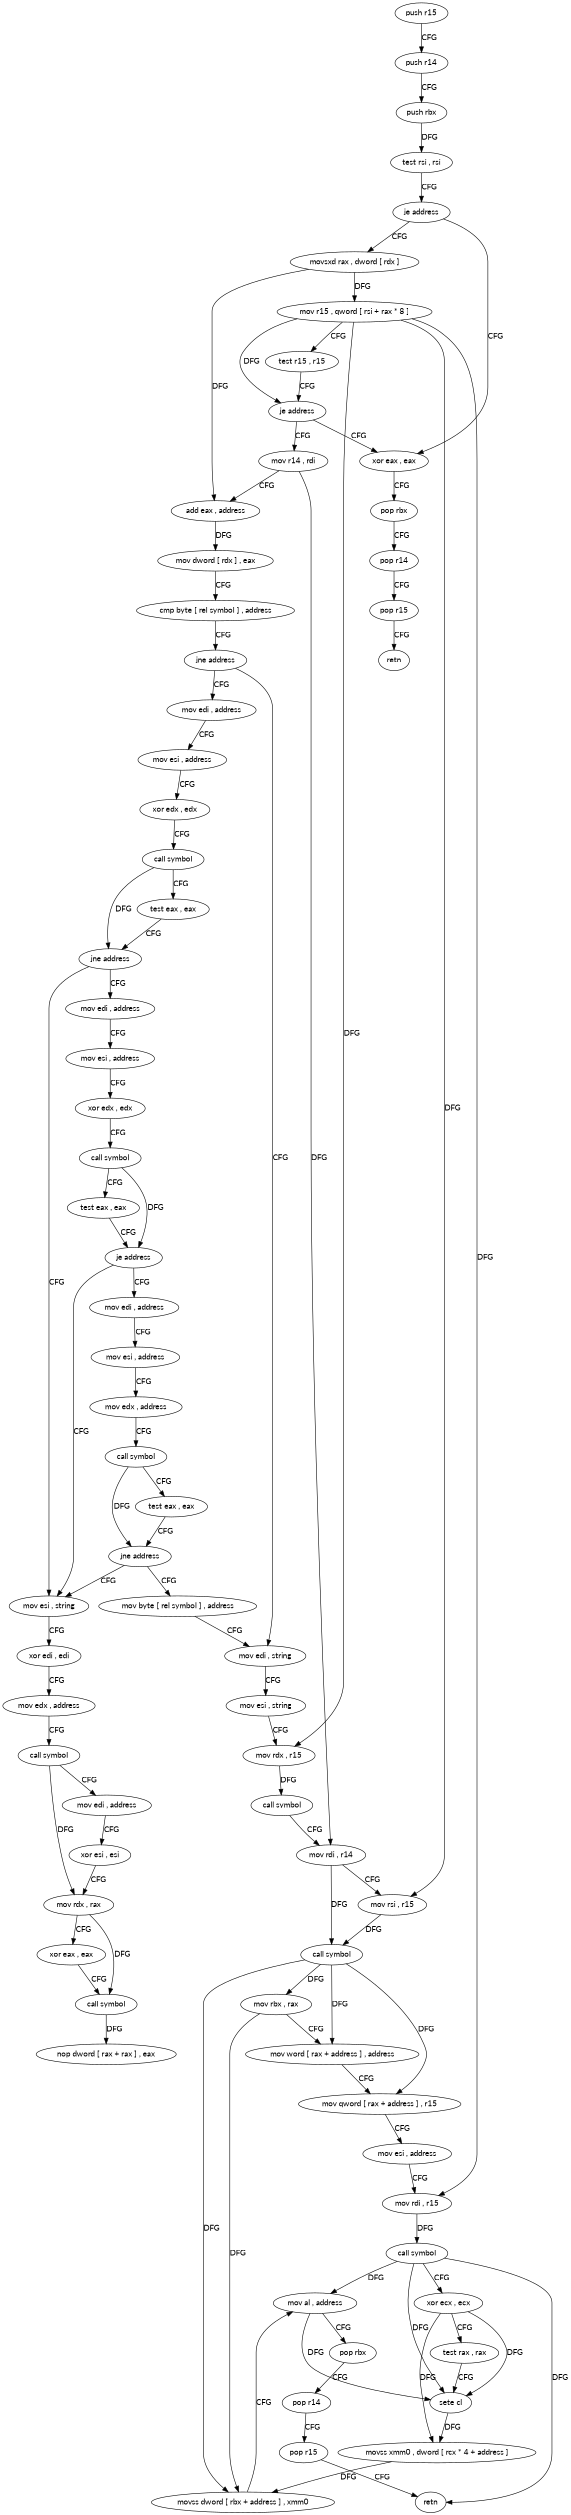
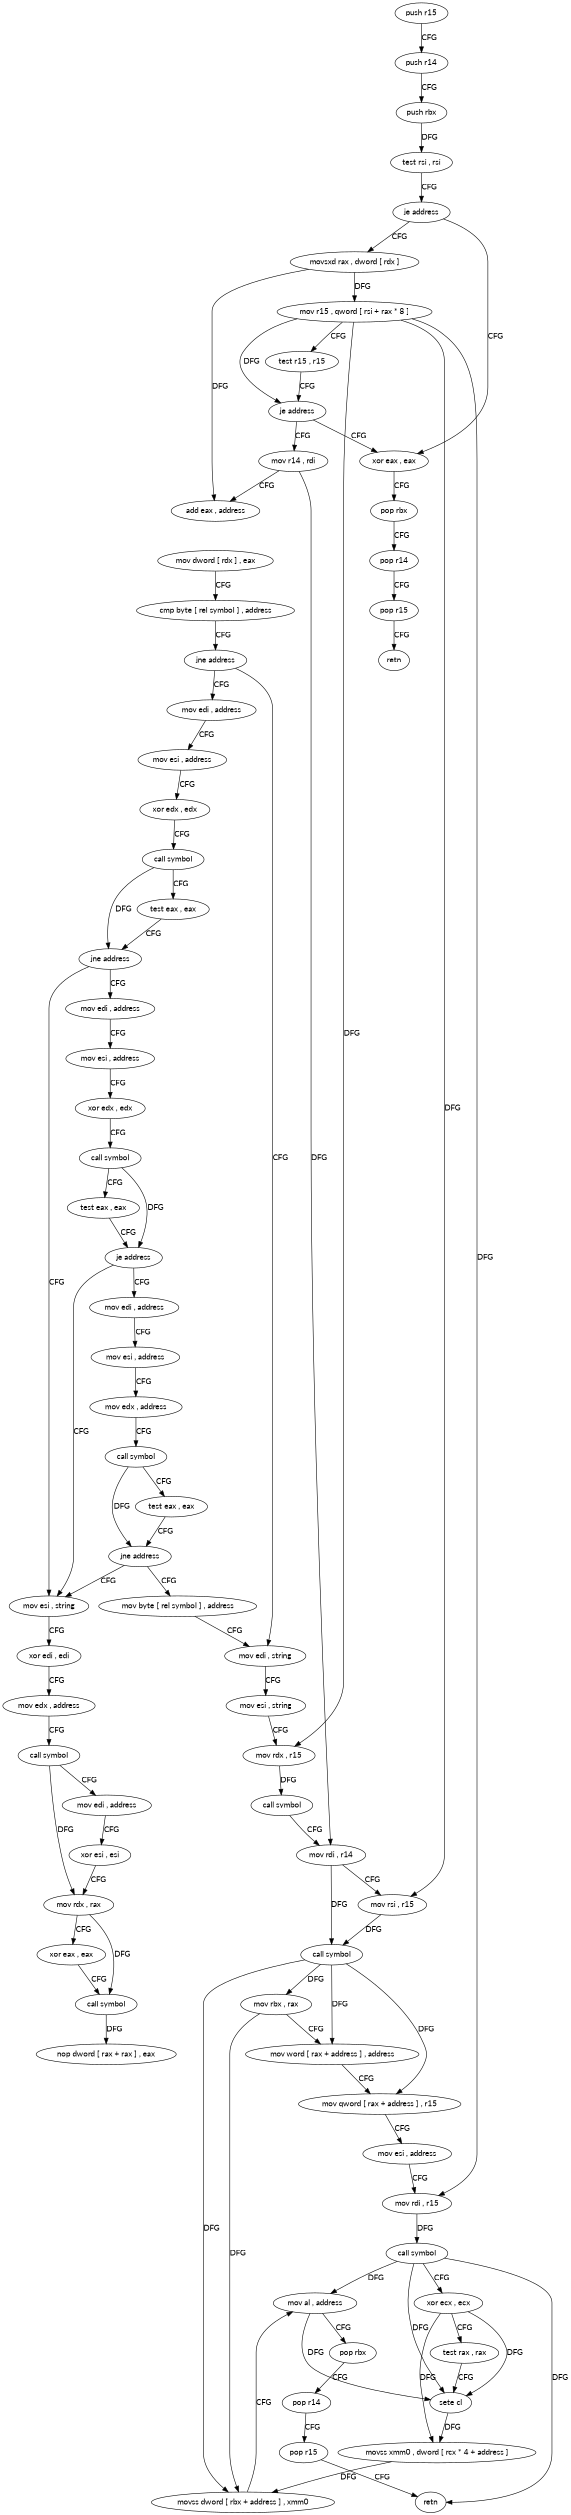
edge "add eax , address" -> "mov dword [ rdx ] , eax": removed, label "DFG"
